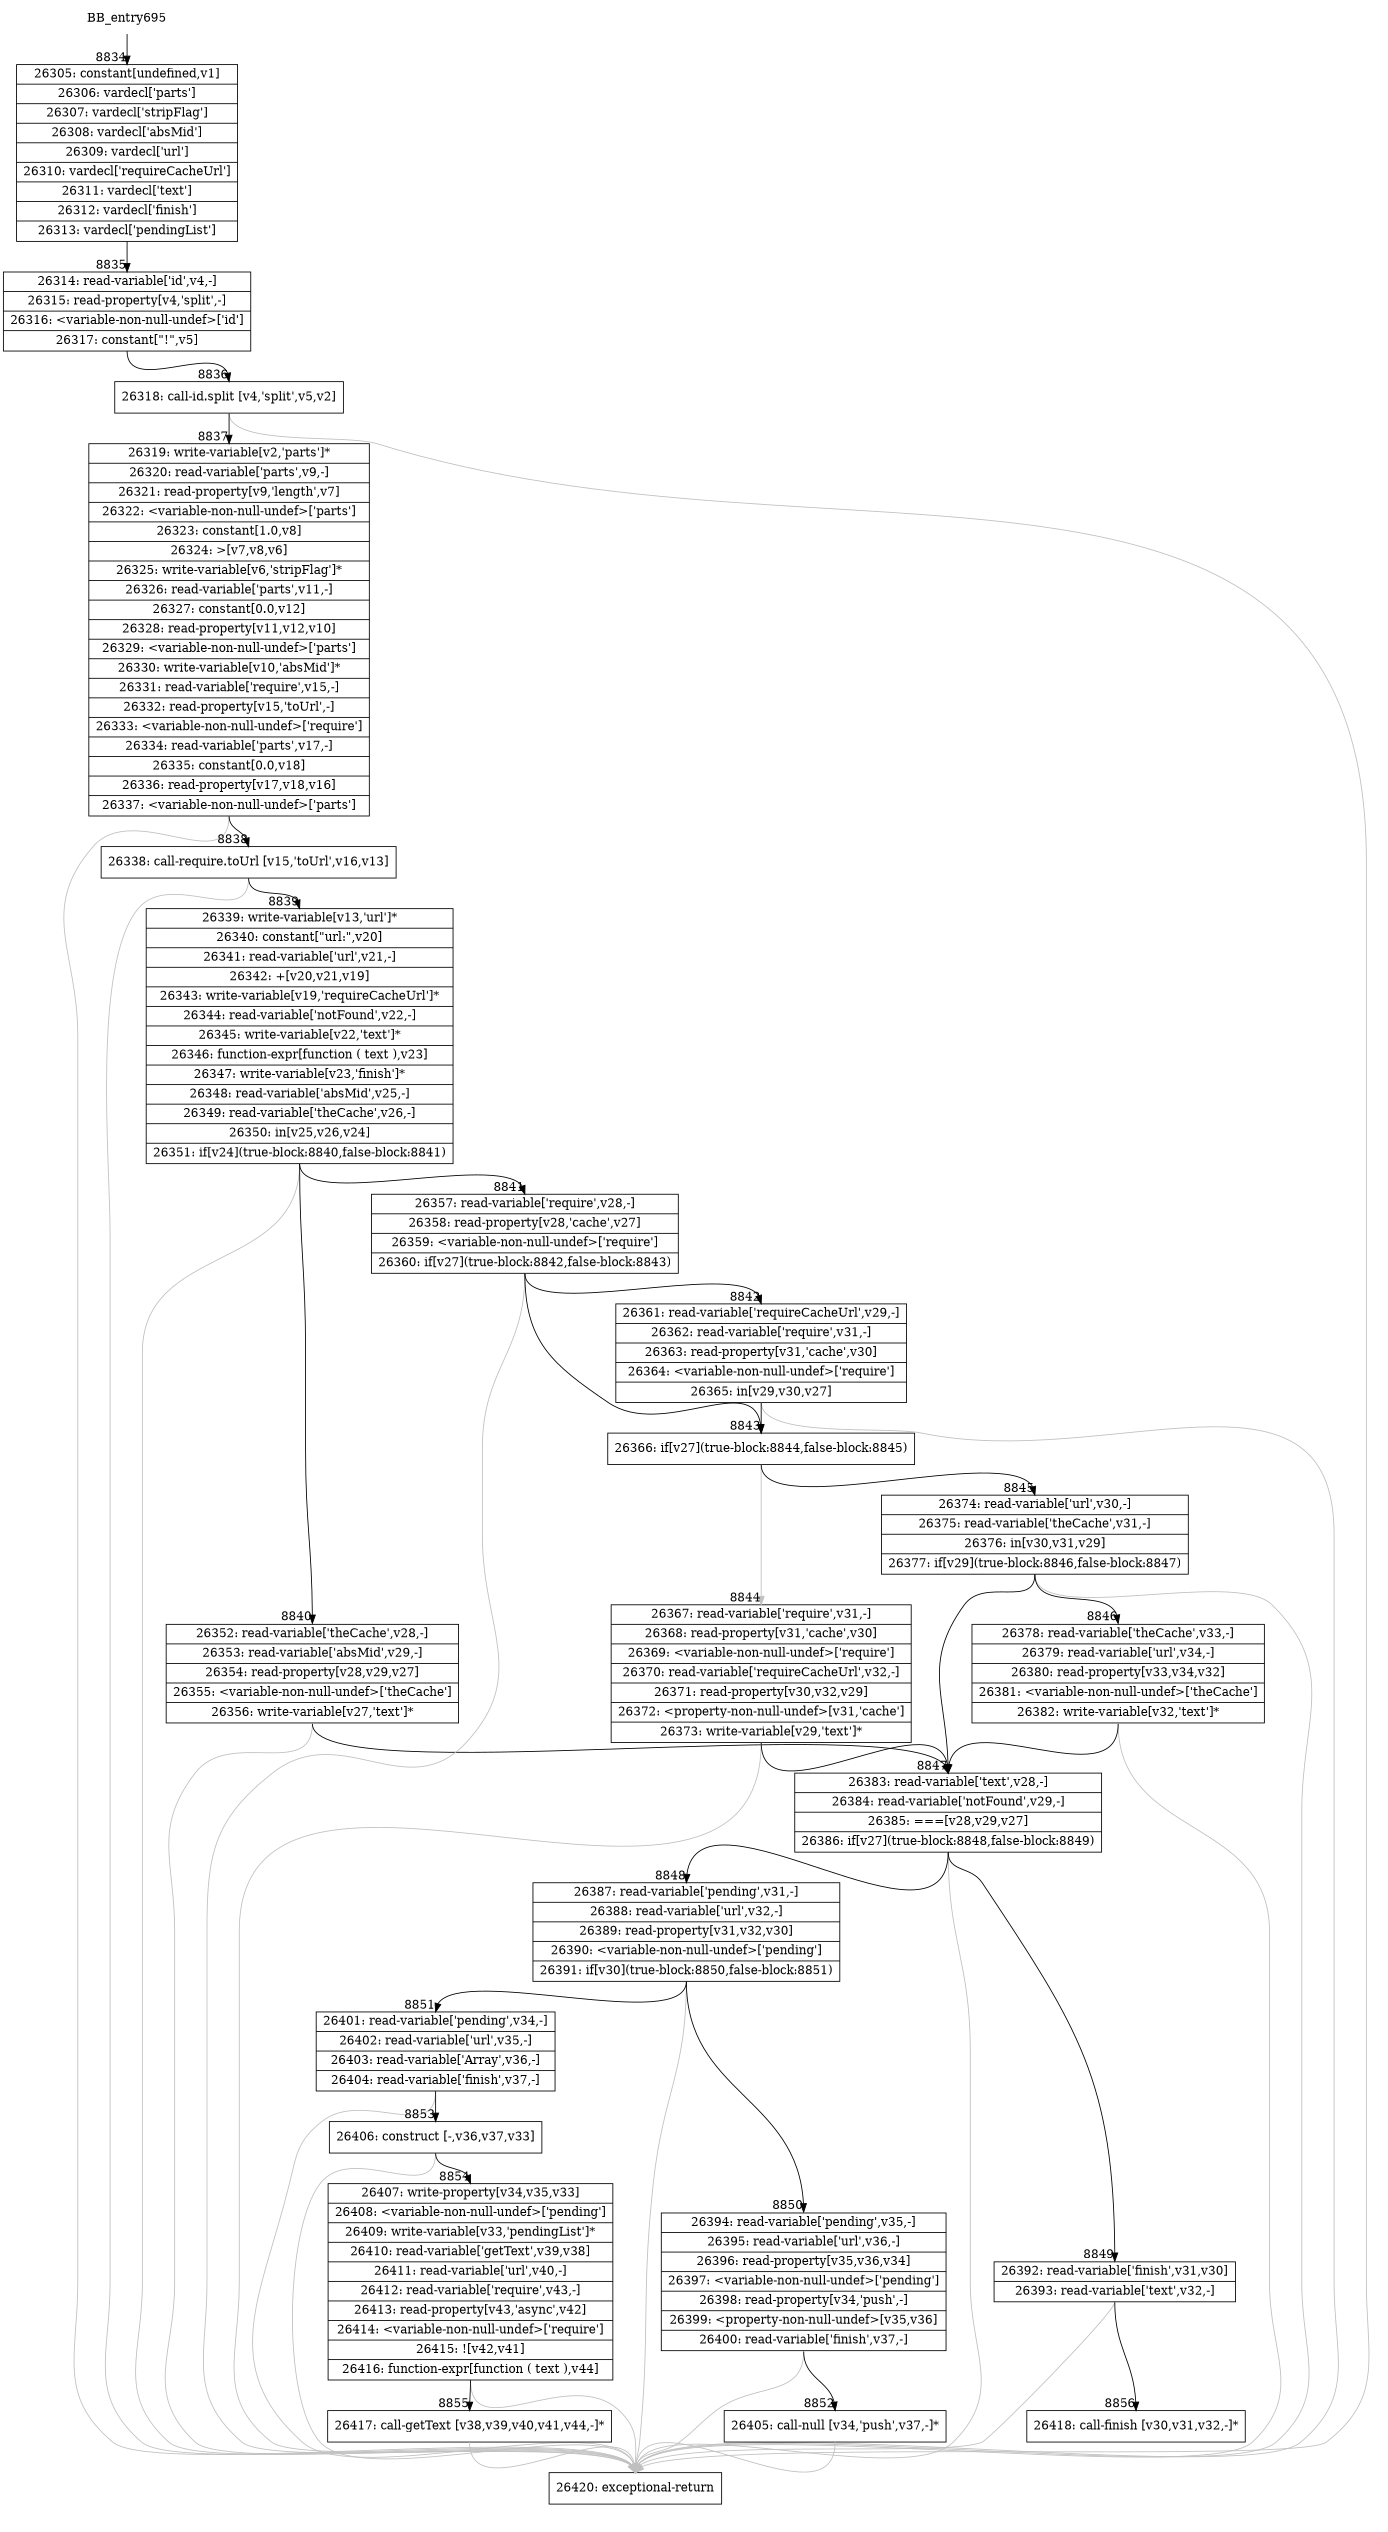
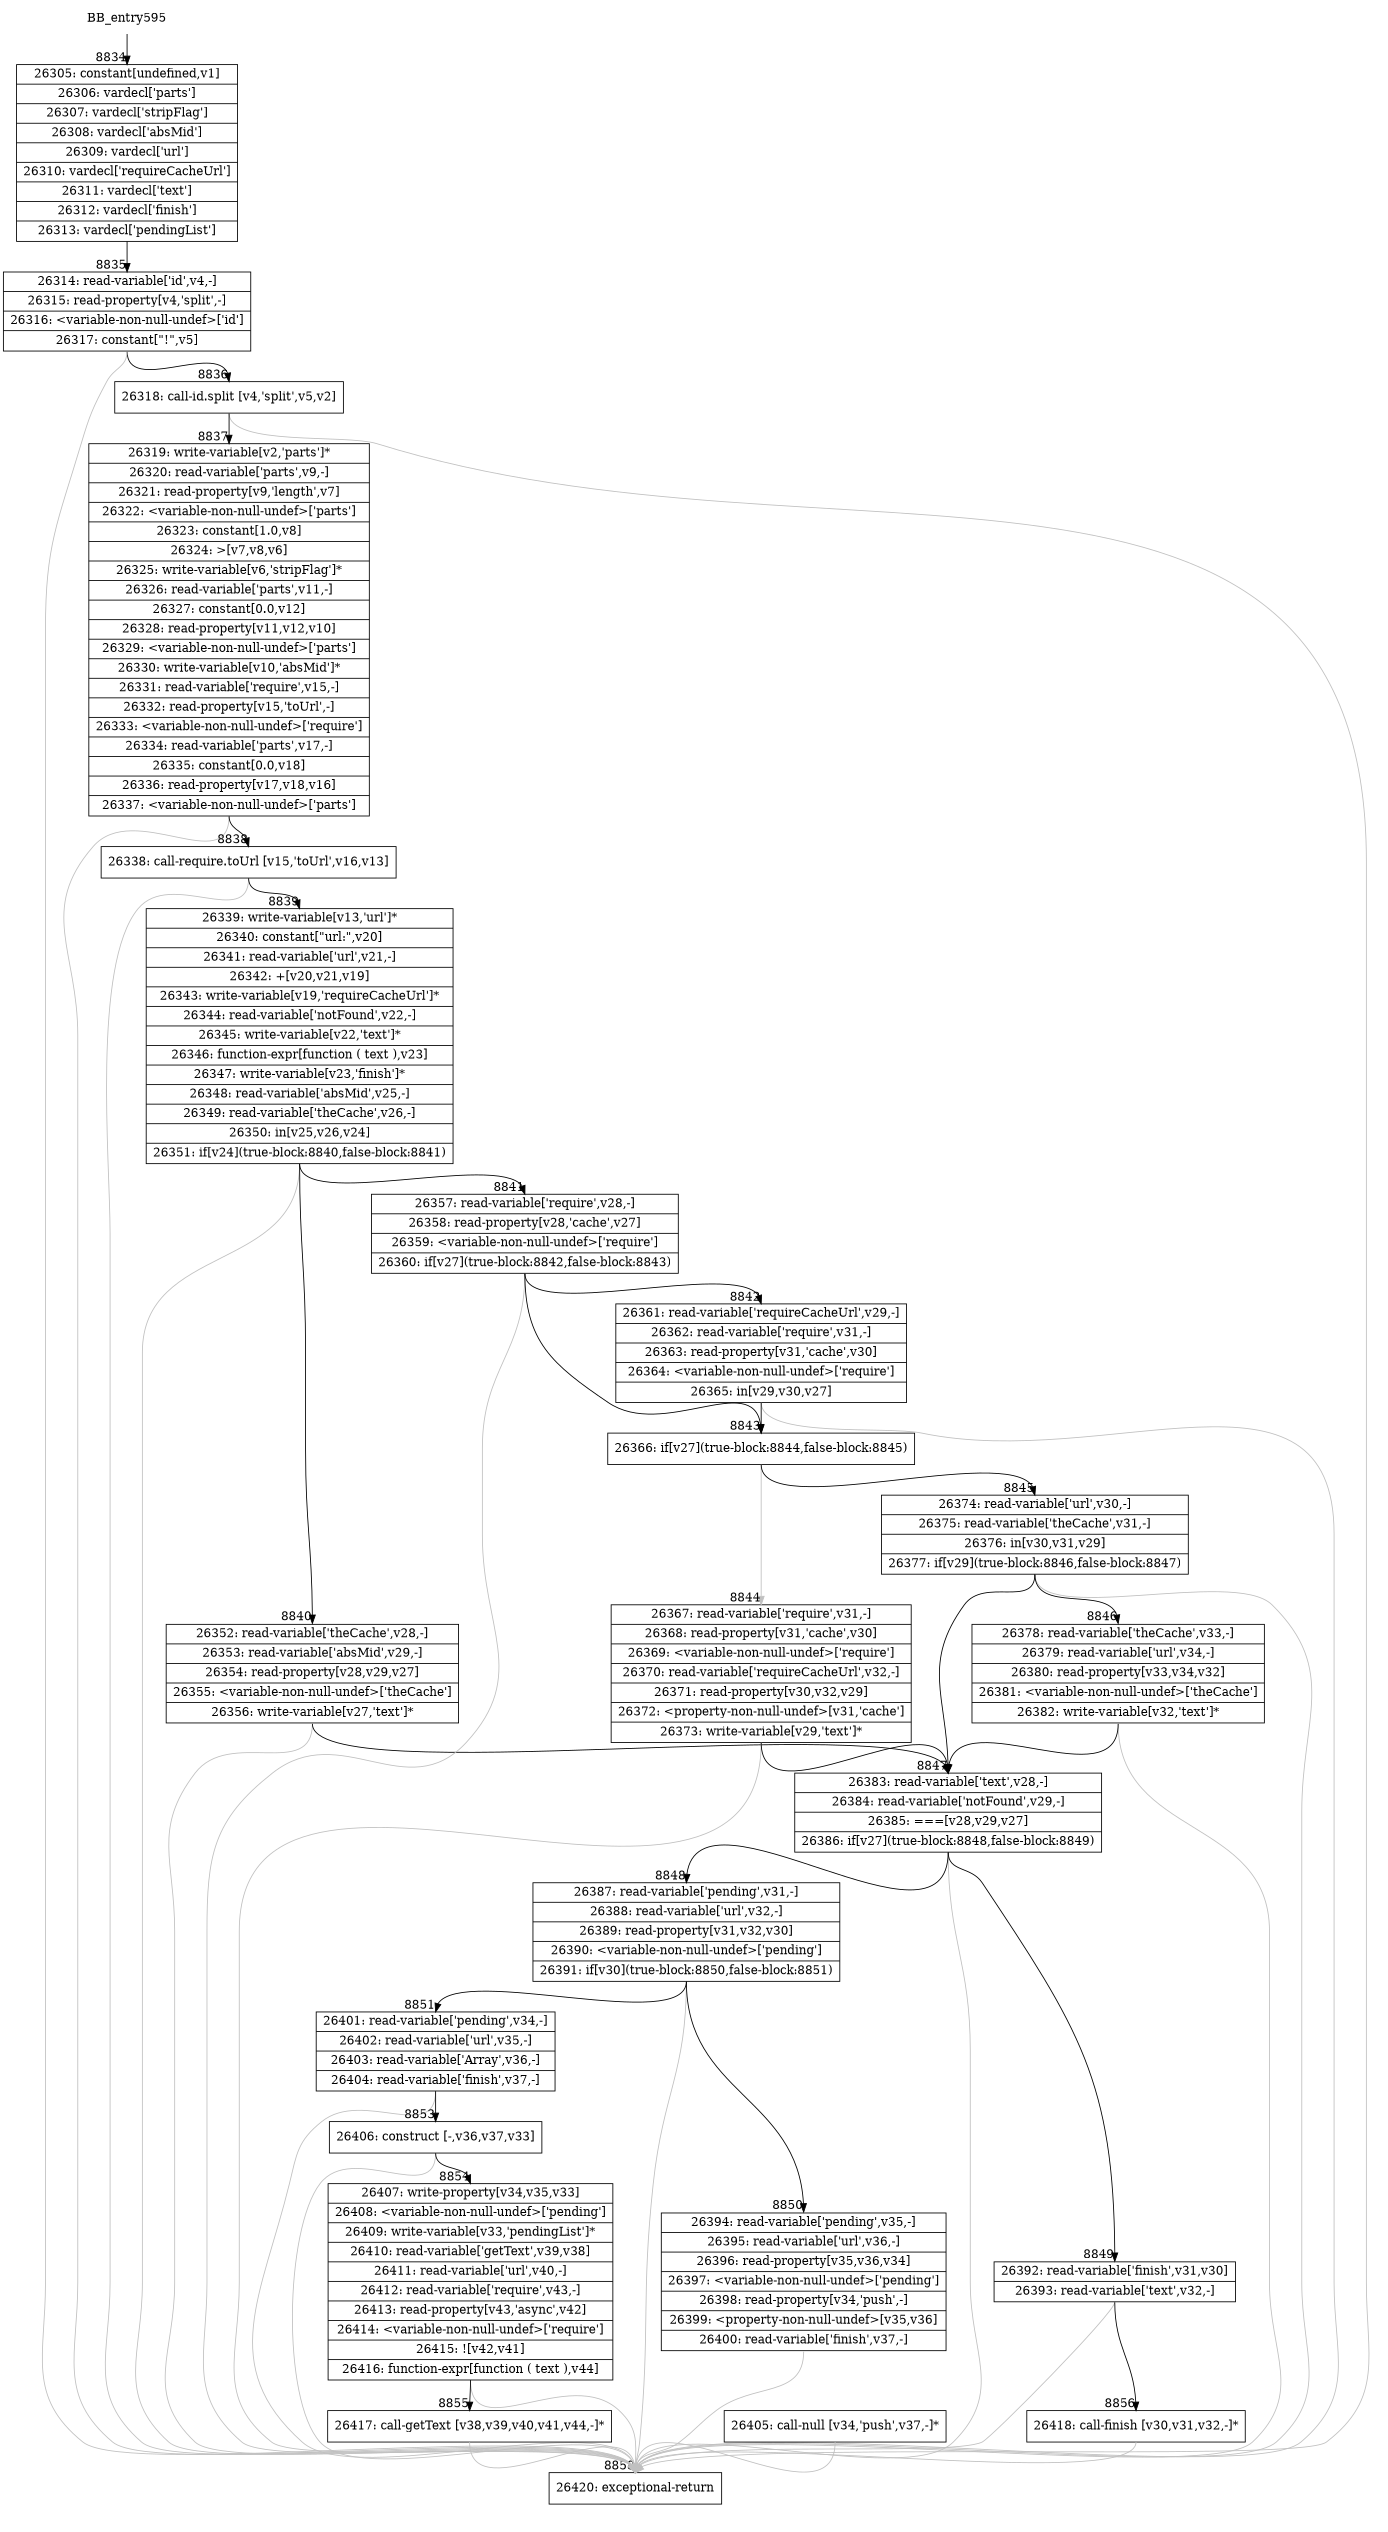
node "BB_entry695": label "BB_entry695" -> "BB_entry595"
edge "26314: read-variable['id',v4,-]" -> "26420: exceptional-return": added
edge "26394: read-variable['pending',v35,-]" -> "26405: call-null [v34,'push',v37,-]*": removed
edge "26418: call-finish [v30,v31,v32,-]*" -> "26420: exceptional-return": added
